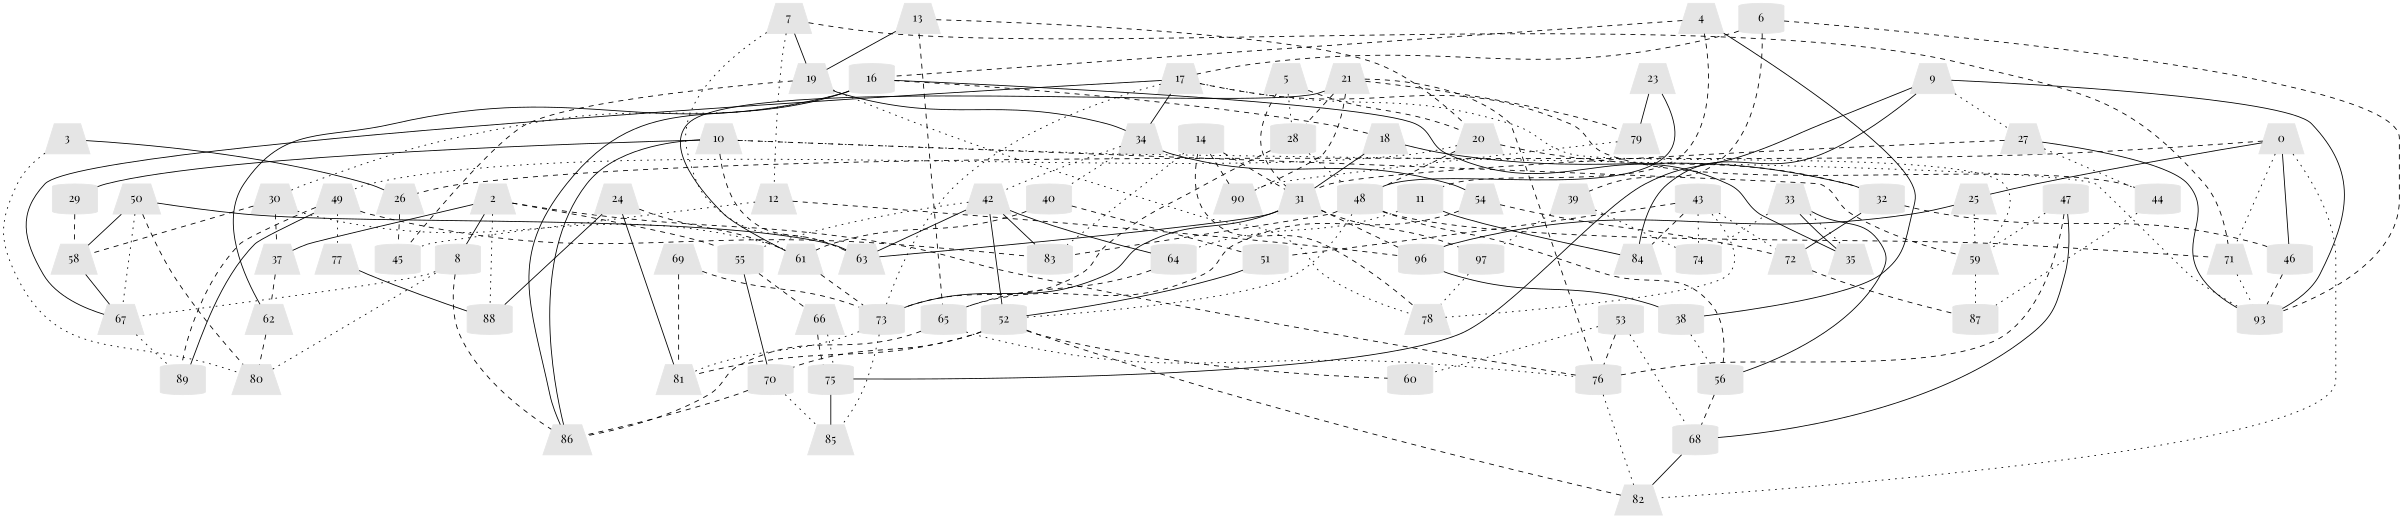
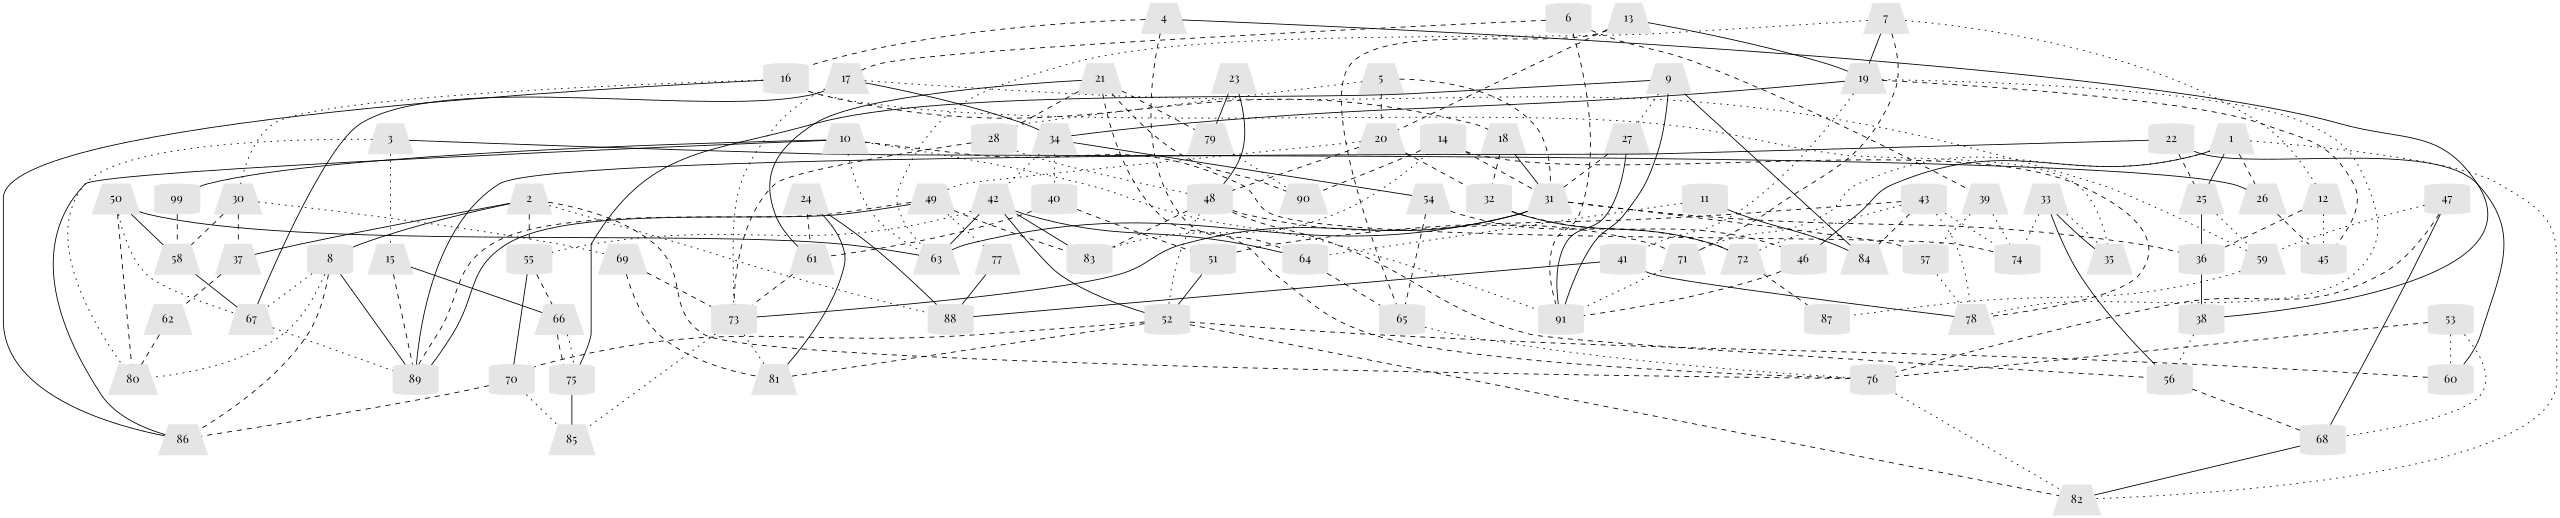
edge "16" -- "62": removed
edge "16" -- "35": style solid -> dotted
node "22": added
node "0": label "0" -> "1"
edge "4" -- "11": now "4" -- "64"
edge "10" -- "59": now "10" -- "74"
edge "18" -- "32": style solid -> dashed
node "29": label "29" -> "99"
node "44": removed
edge "10" -- "63": style dashed -> dotted
edge "30" -- "61": now "30" -- "69"
node "15": added
node "96": label "96" -> "36"
node "97": label "97" -> "57"
node "41": added
edge "8" -- "89": added
node "93": label "93" -> "91"
edge "65" -- "86": removed
